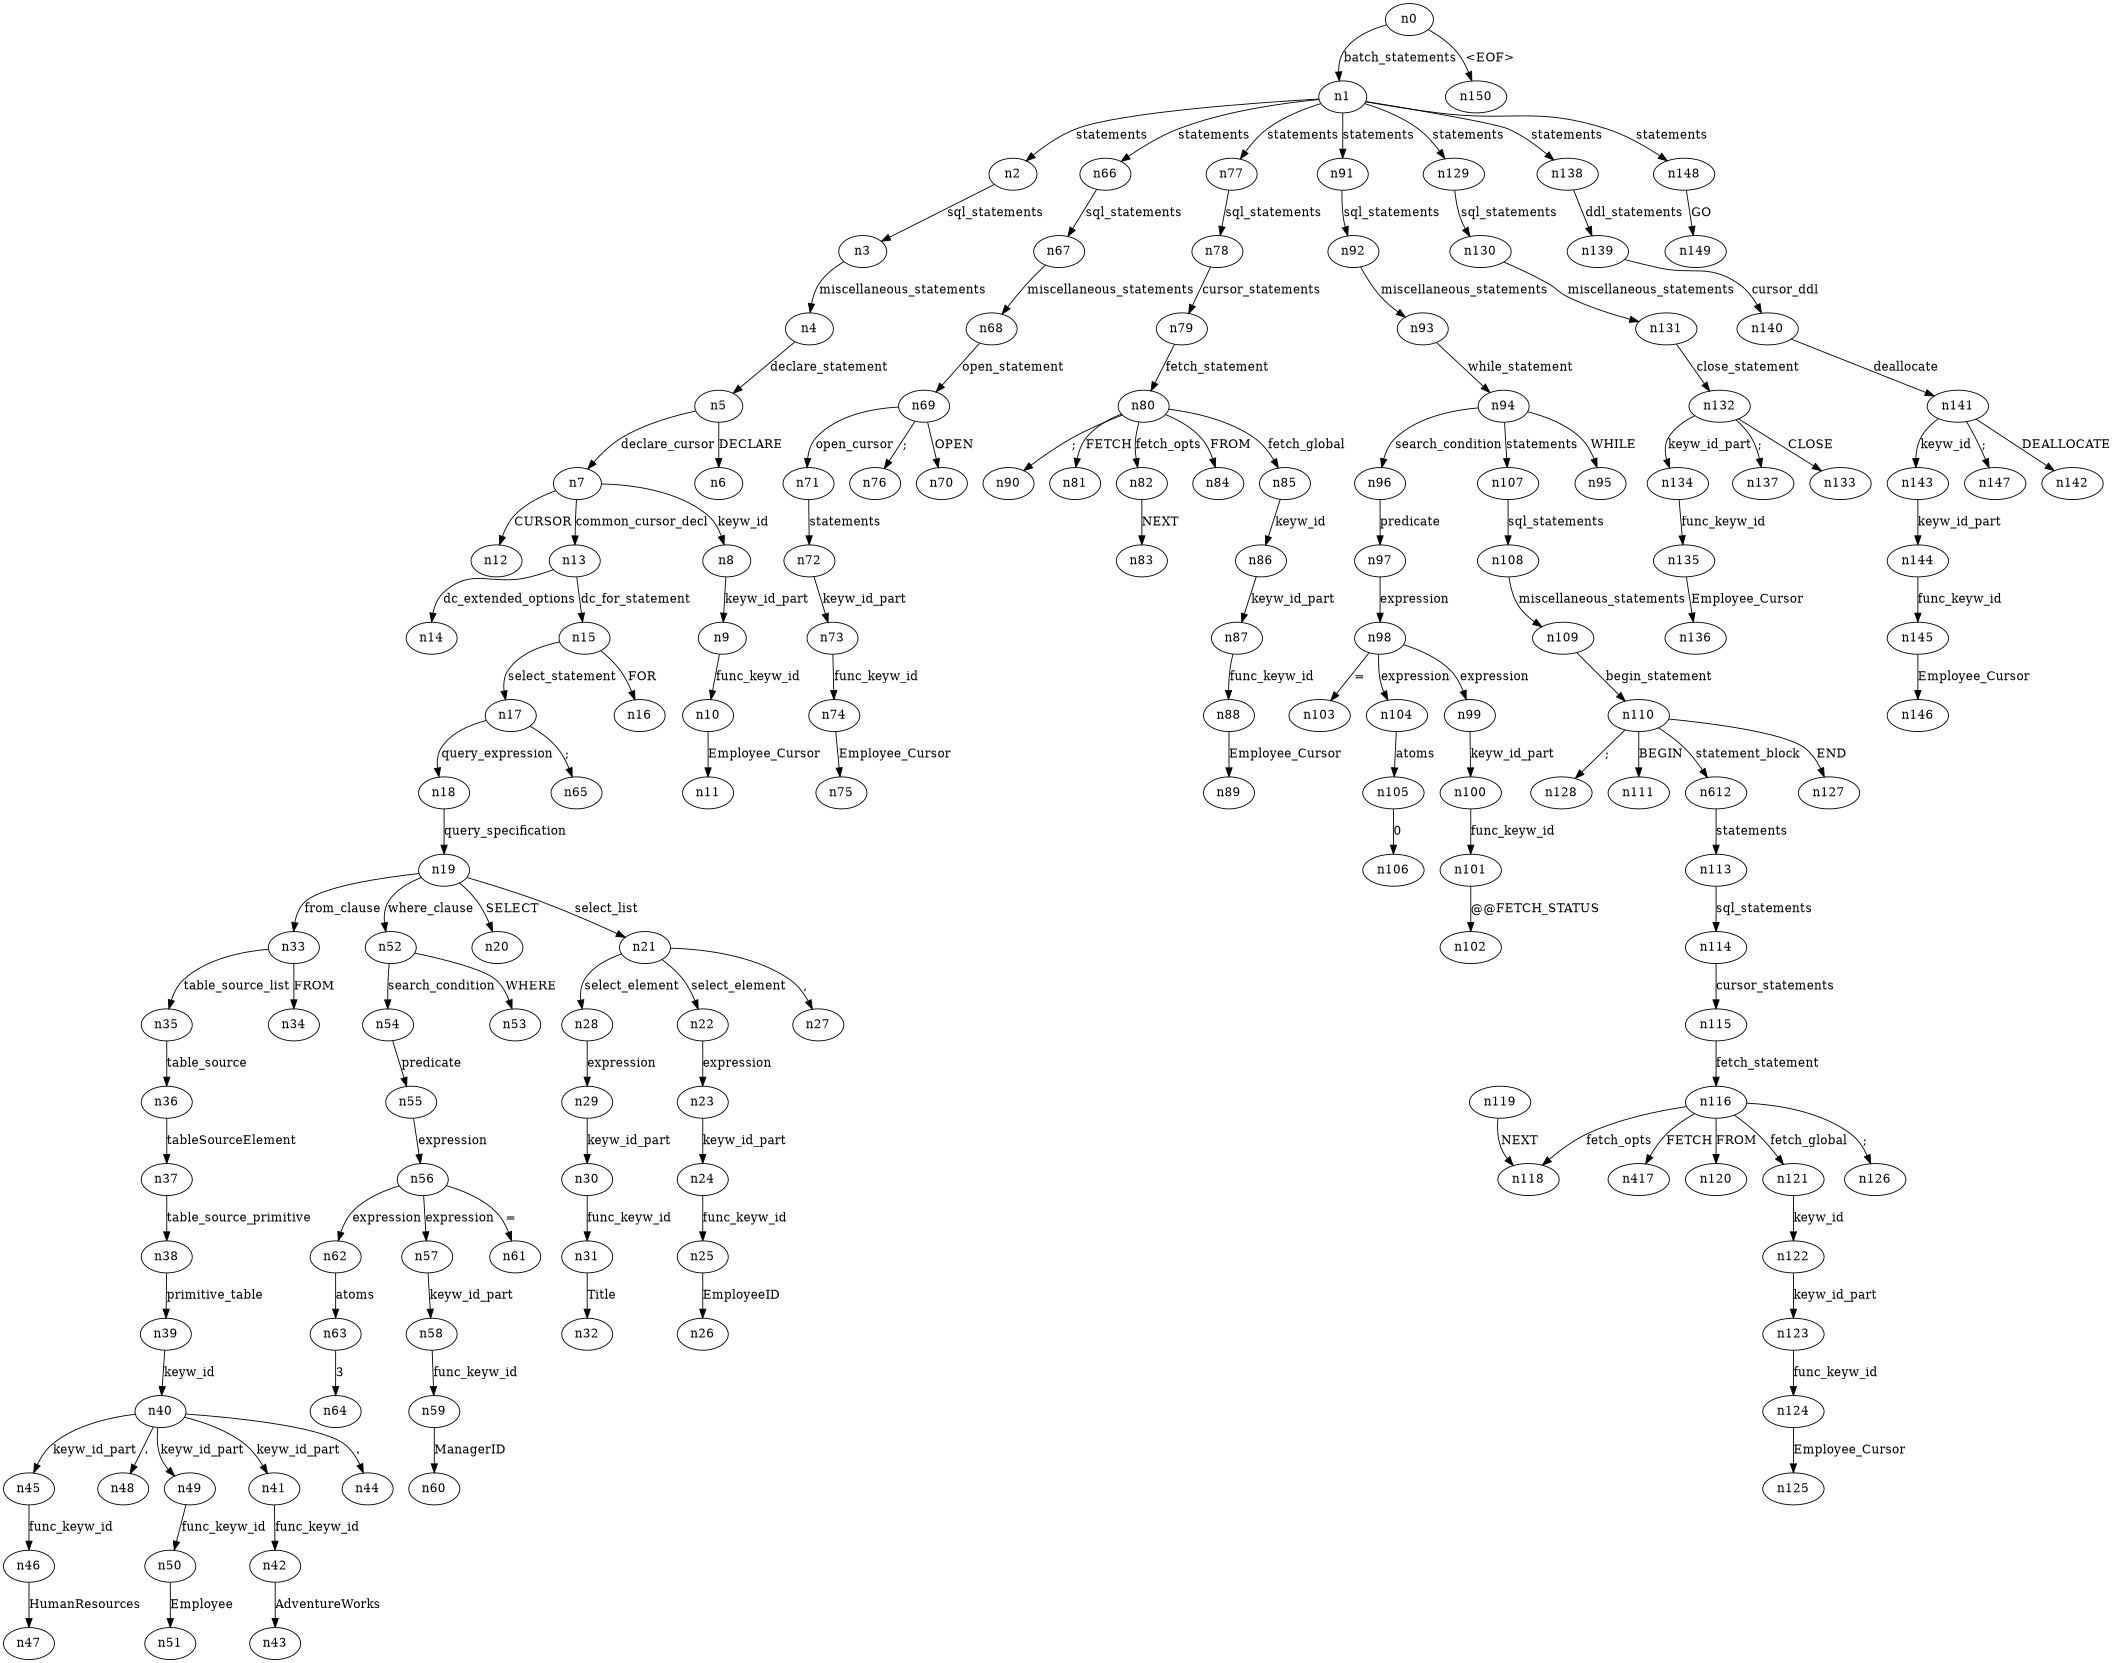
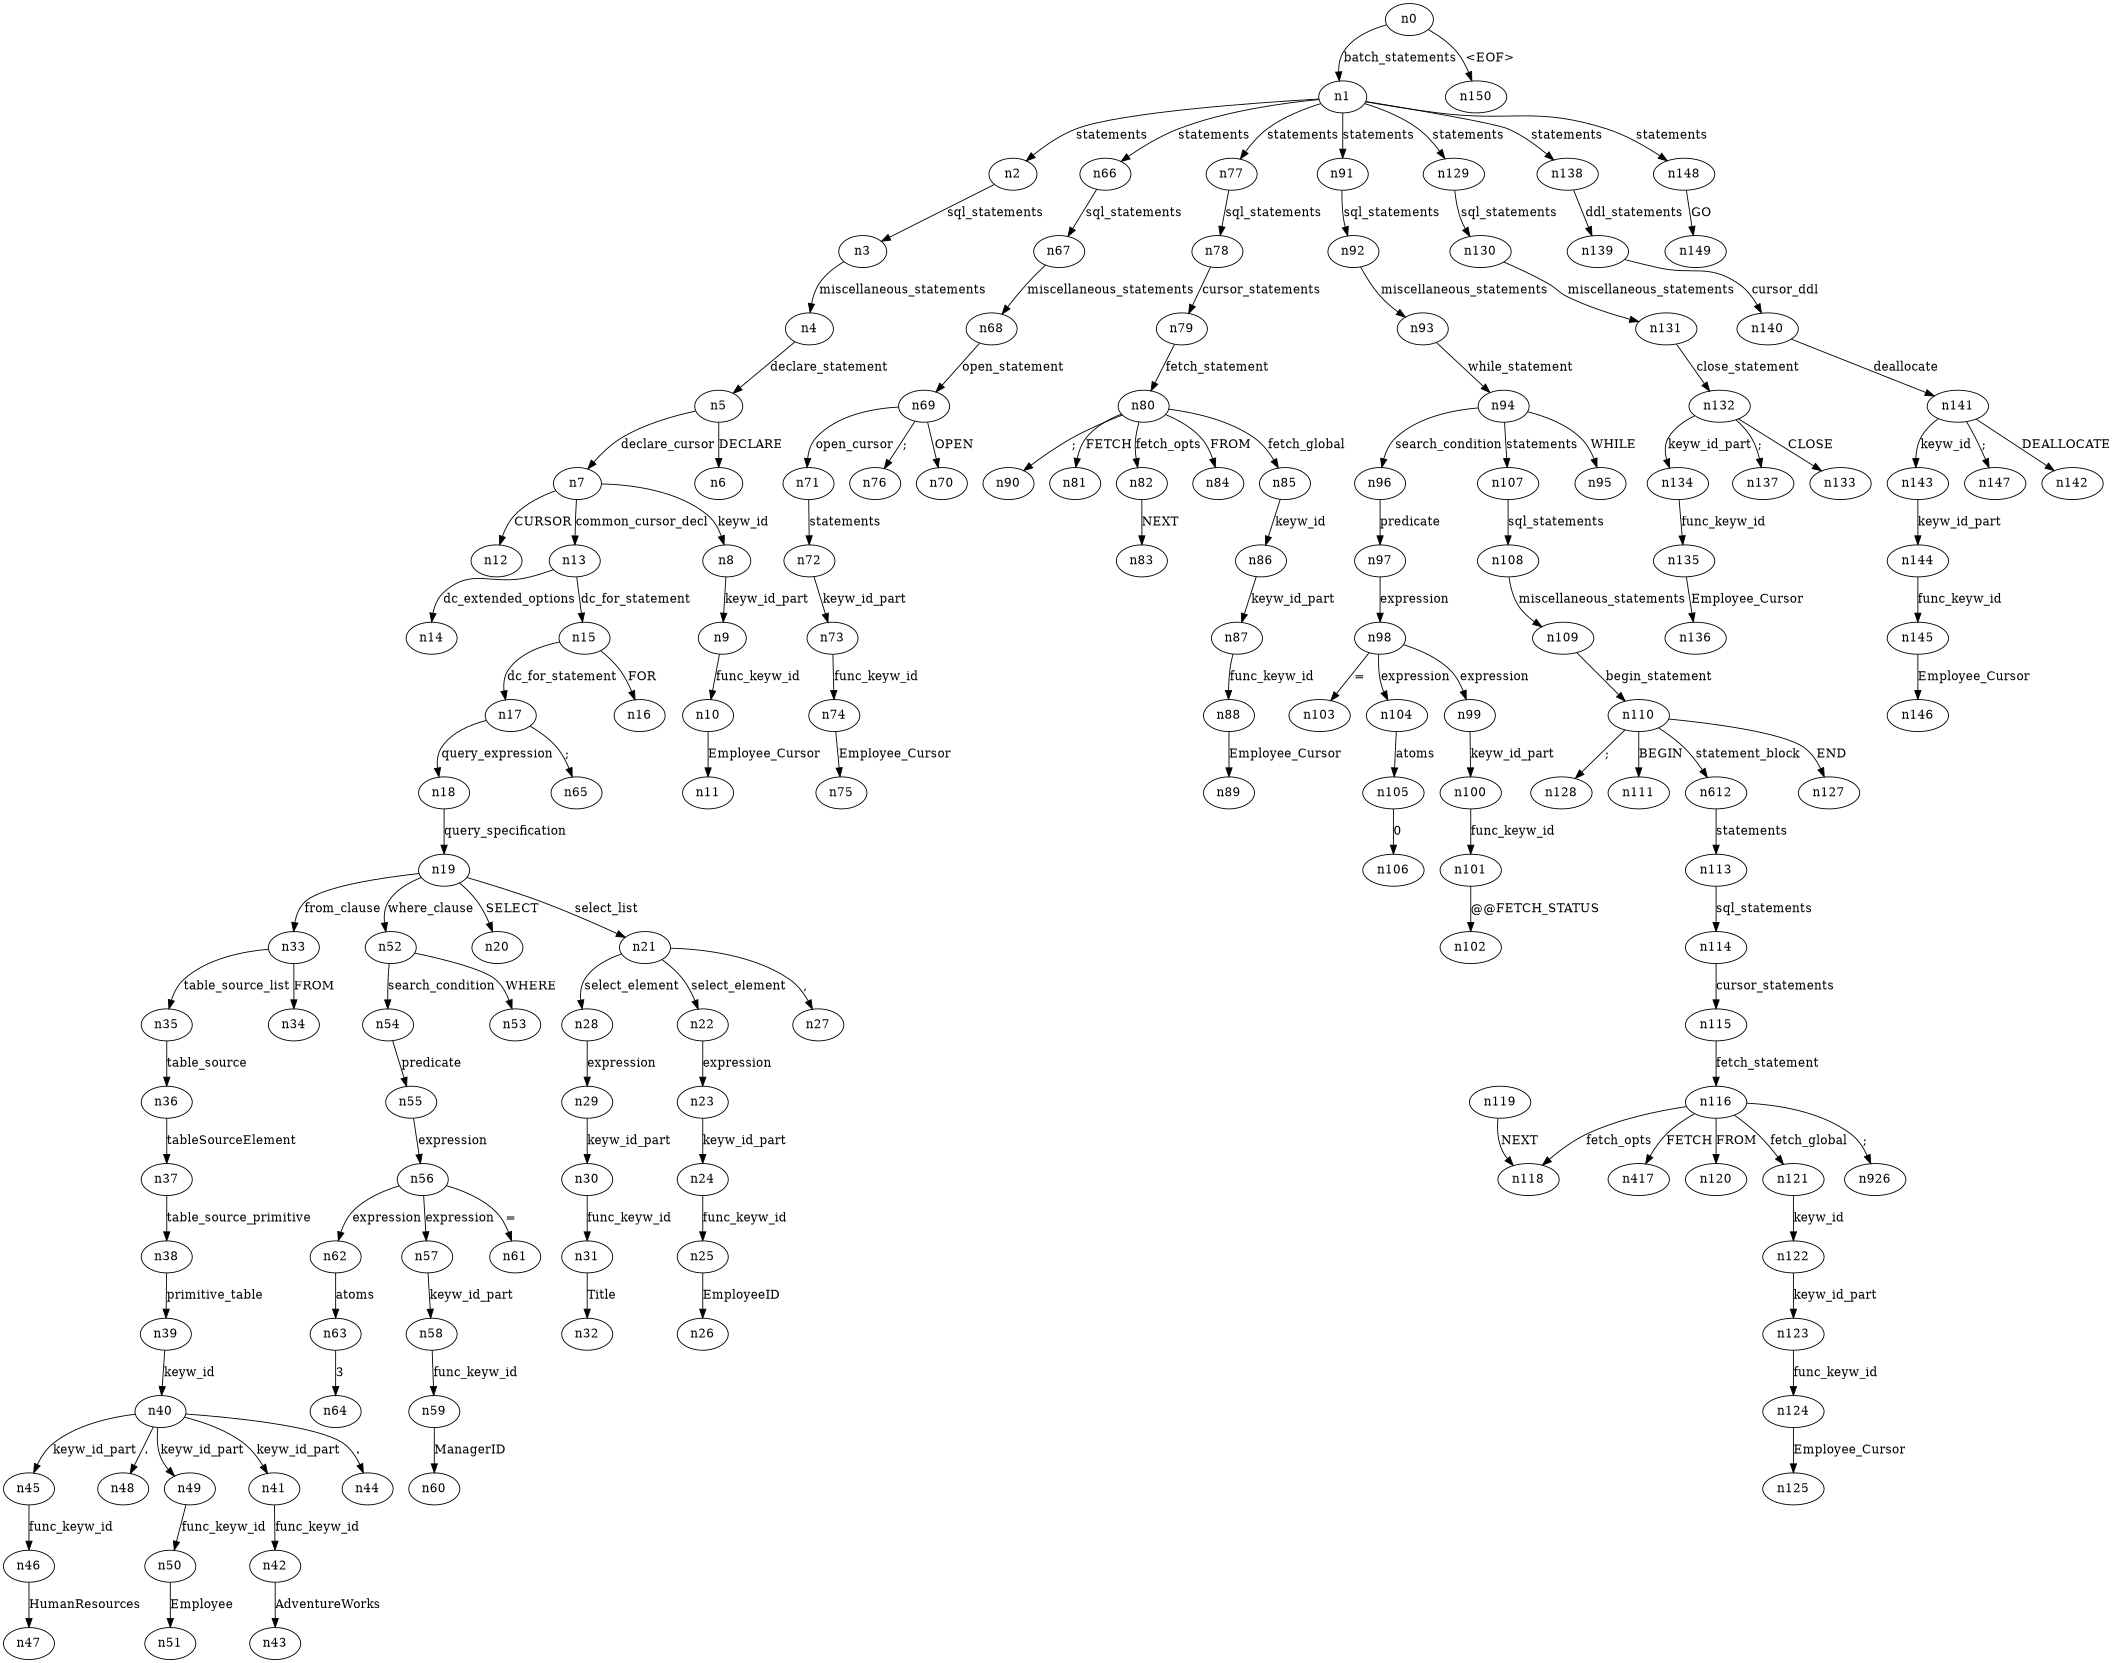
edge "n15" -> "n17": label "select_statement" -> "dc_for_statement"
node "n126": label "n126" -> "n926"
